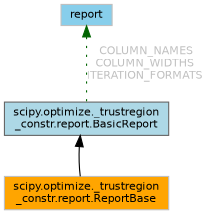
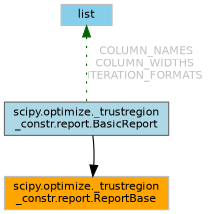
node "report": label "report" -> "list"
edge "scipy.optimize._trustregion _constr.report.ReportBase" -> "scipy.optimize._trustregion _constr.report.BasicReport": reversed
